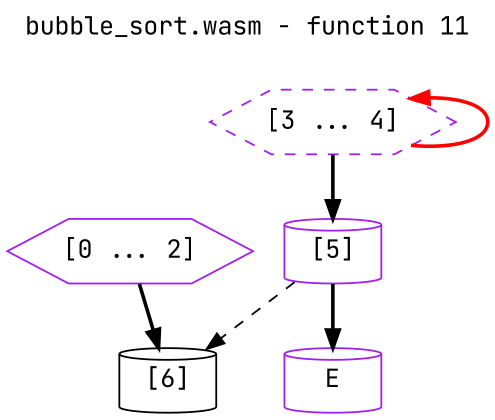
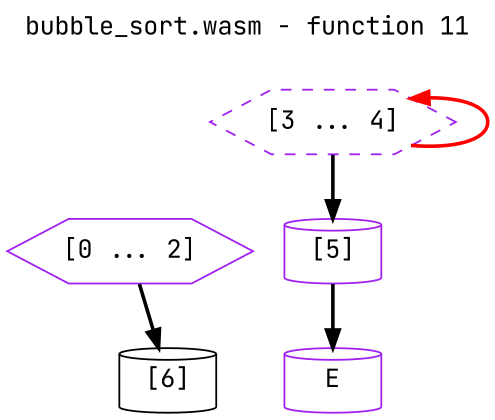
edge "[5]" -> "[6]": removed
